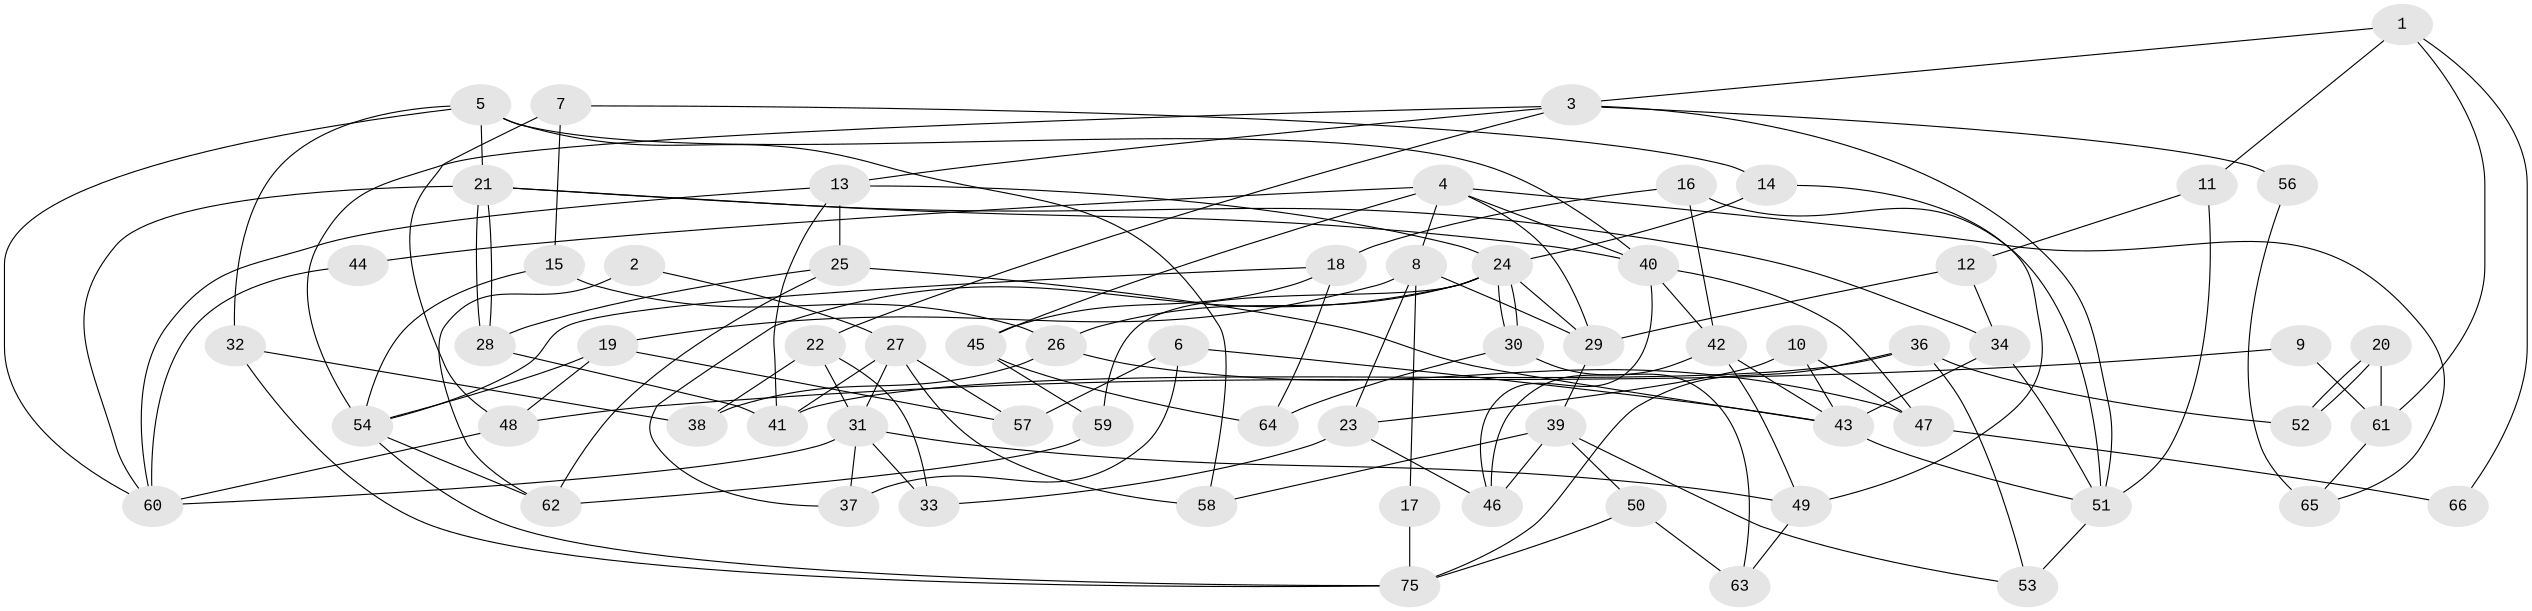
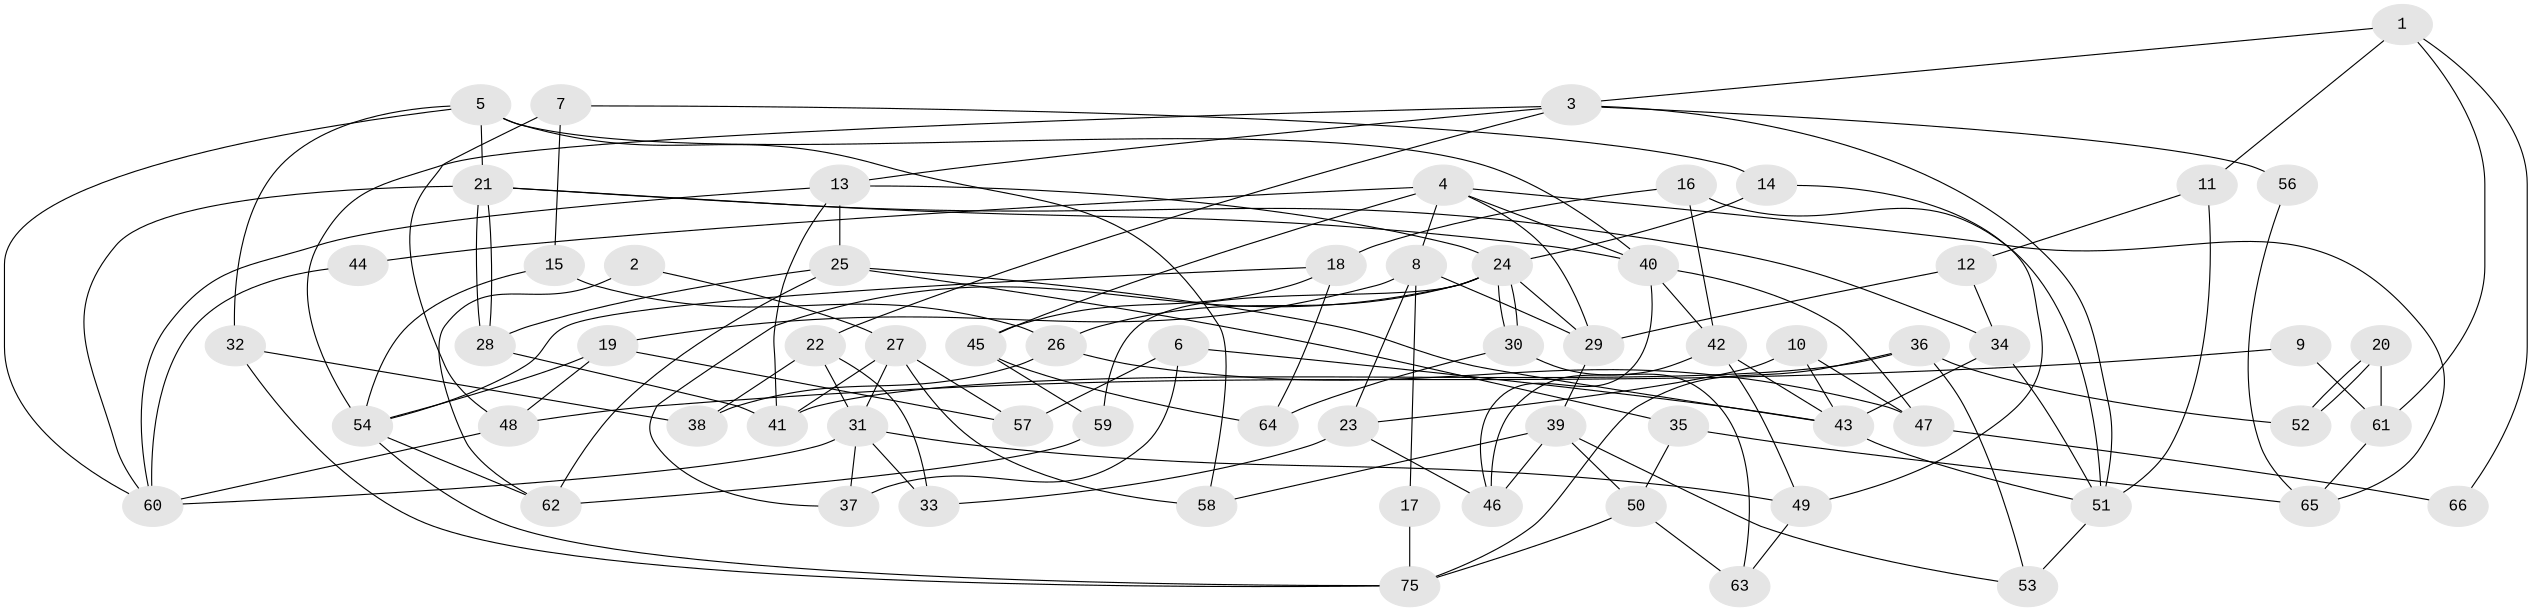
node "35": added
